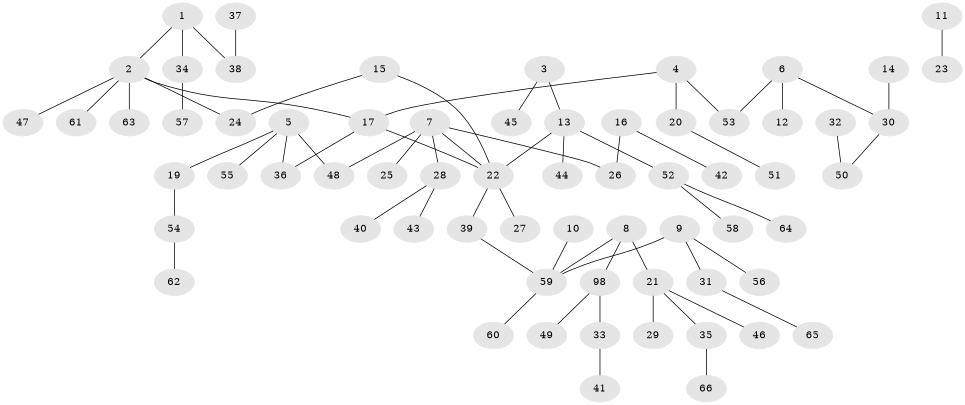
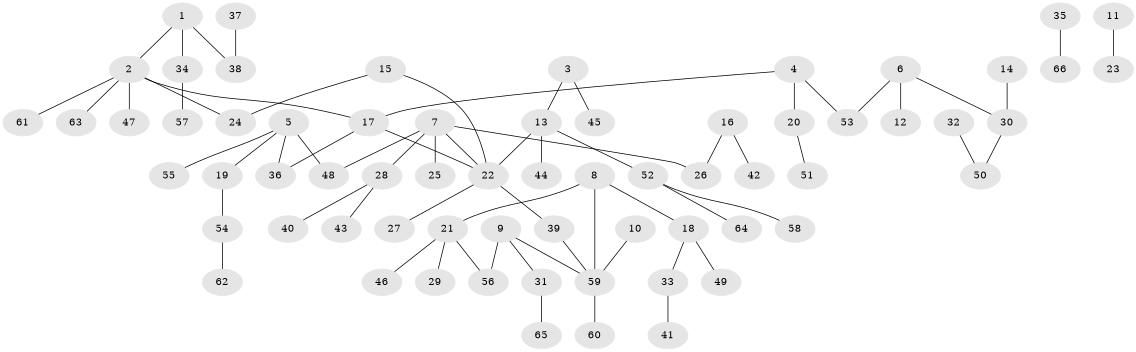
node "98": label "98" -> "18"
edge "21" -- "35": now "21" -- "56"
